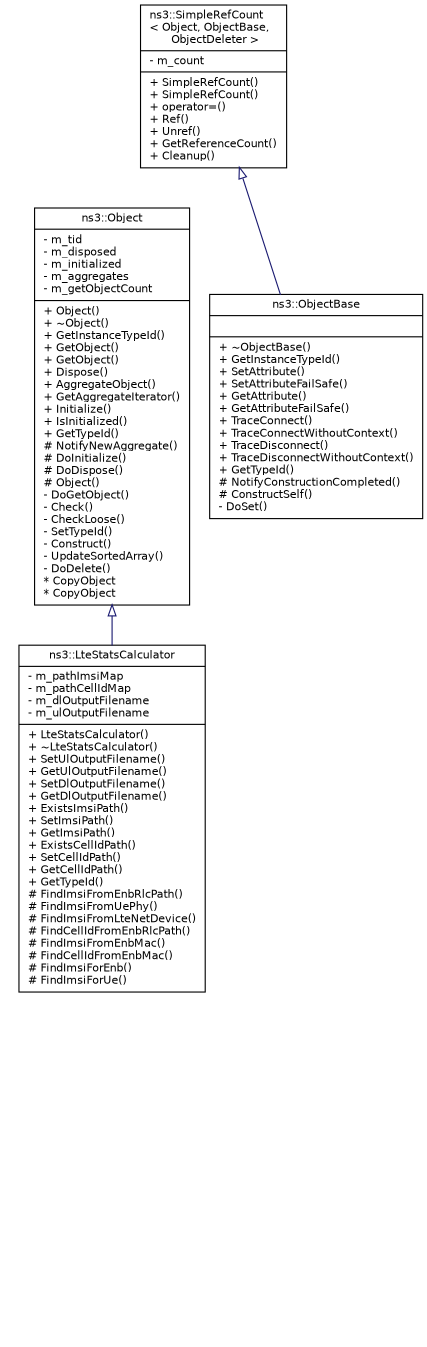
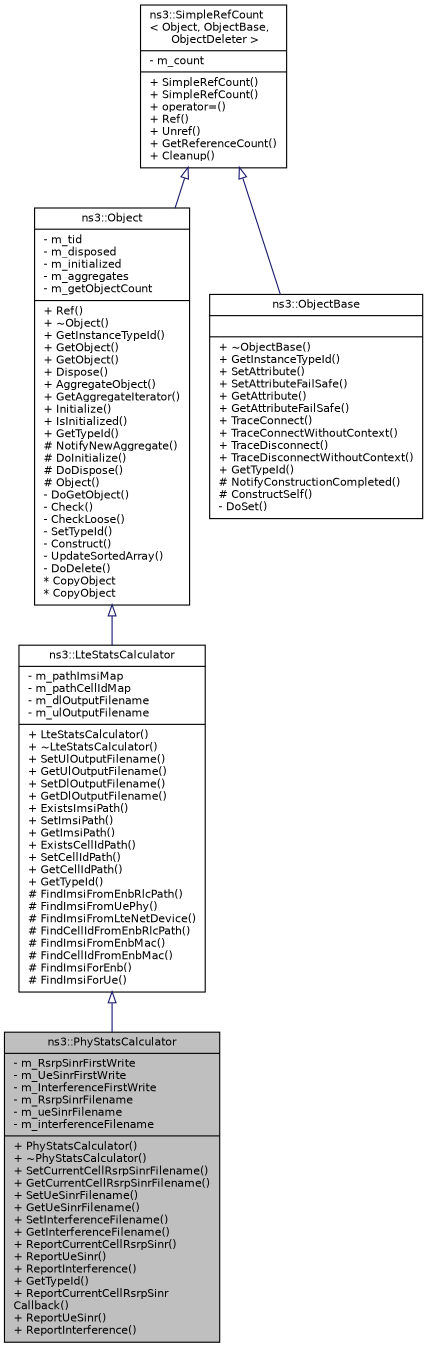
edge "ns3::Object" -> "ns3::SimpleRefCount": added
node "ns3::Object": text "+ Object()" -> "+ Ref()"
node "ns3::PhyStatsCalculator": added
